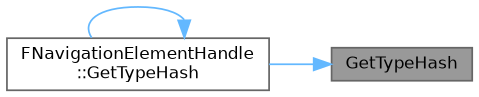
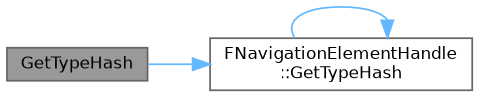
edge "FNavigationElementHandle ::GetTypeHash" -> "GetTypeHash": reversed
